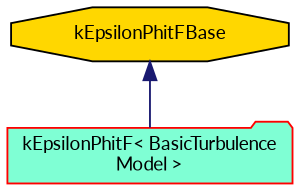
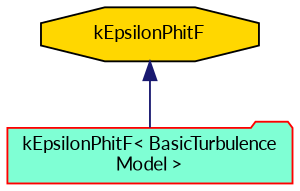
node "kEpsilonPhitFBase": label "kEpsilonPhitFBase" -> "kEpsilonPhitF"
